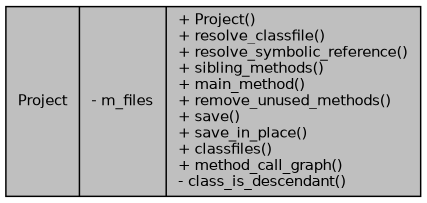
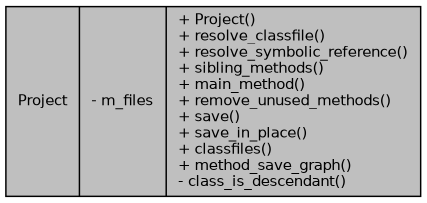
node "Project": text "+ method_call_graph()" -> "+ method_save_graph()"
